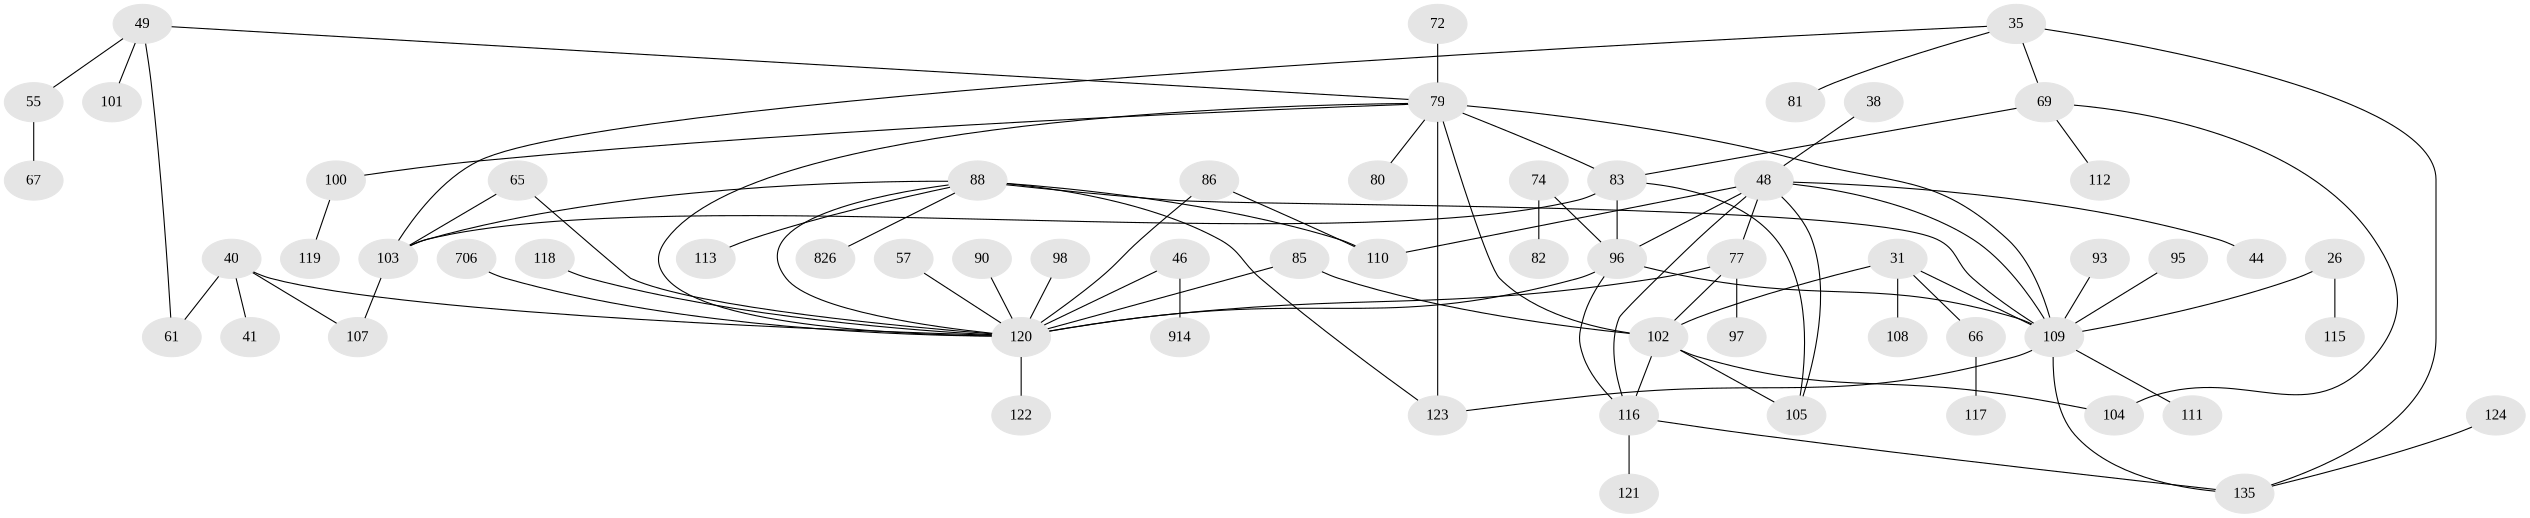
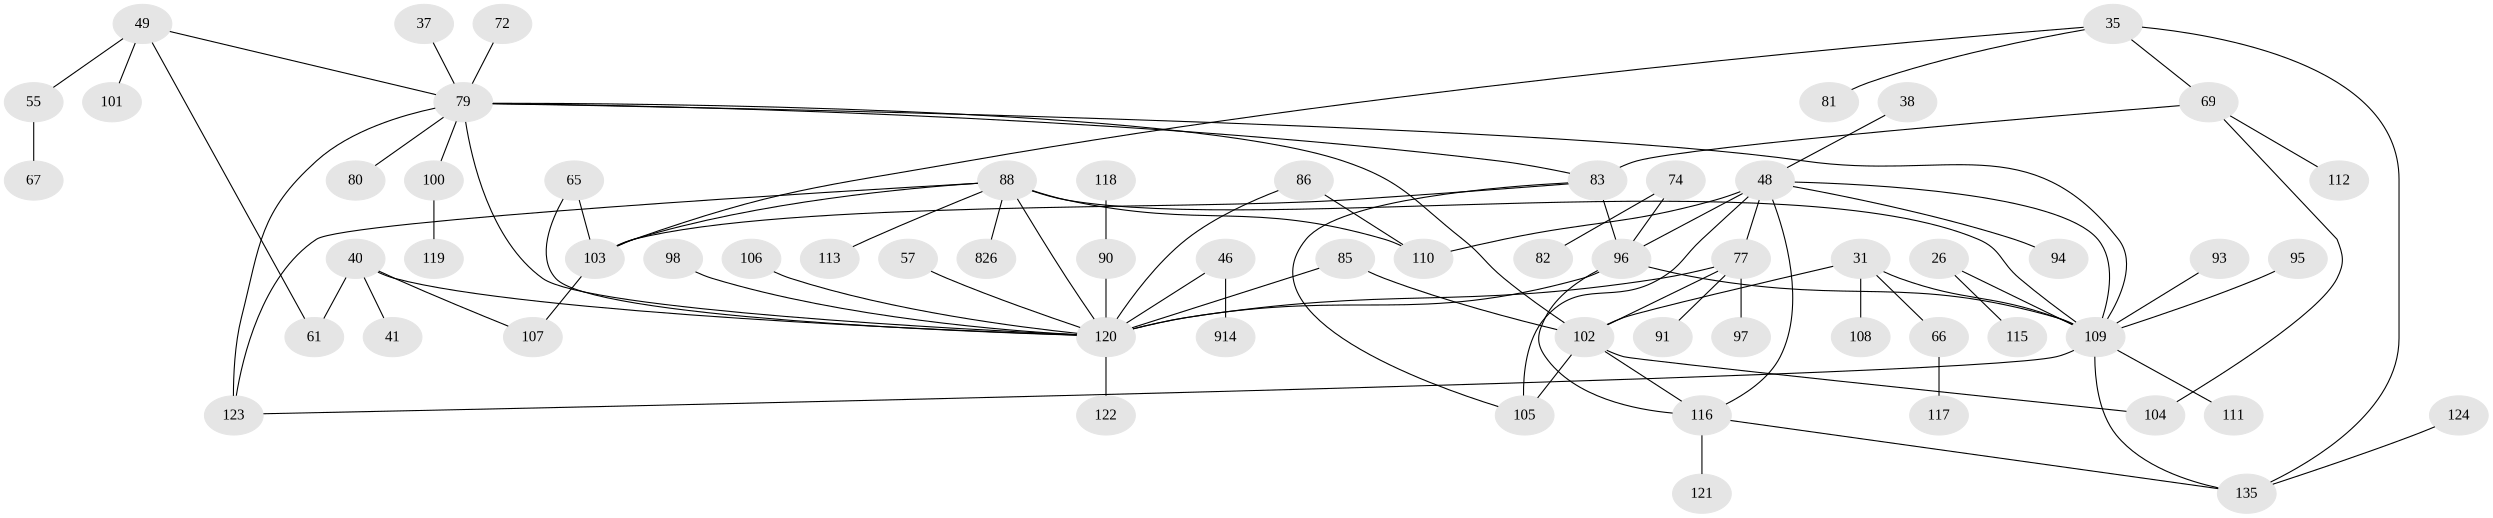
node "37": added
node "706": label "706" -> "106"
node "44": label "44" -> "94"
edge "118" -- "120": now "118" -- "90"
node "91": added
